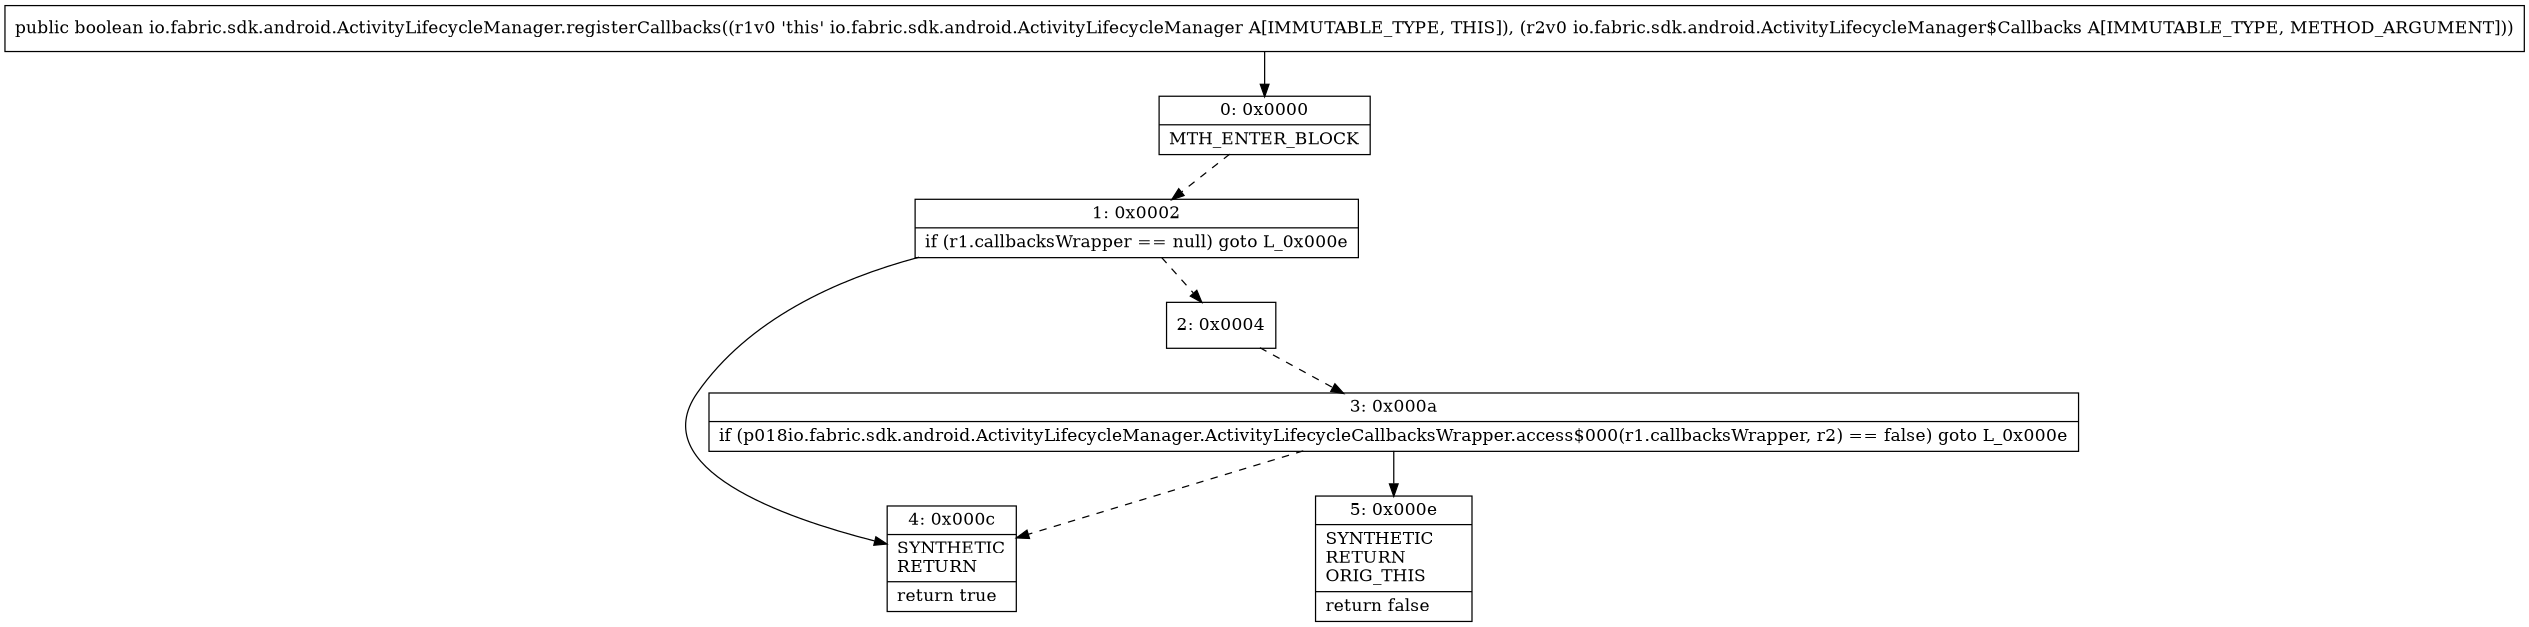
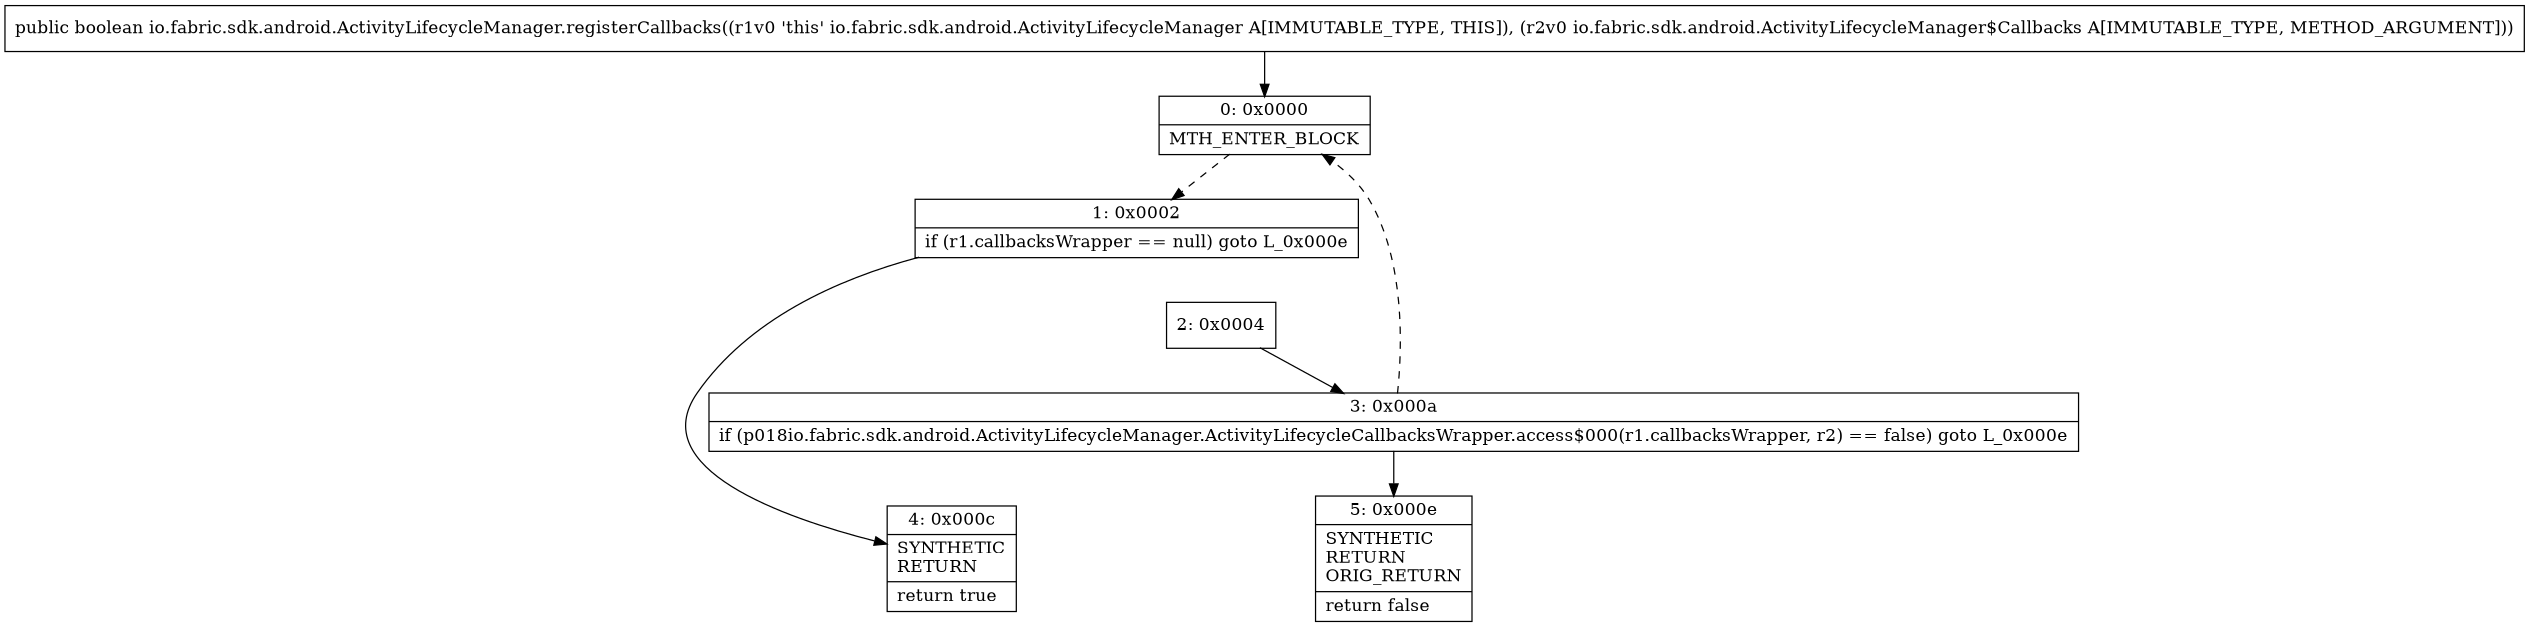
edge "1: 0x0002" -> "2: 0x0004": removed
edge "2: 0x0004" -> "3: 0x000a": style dashed -> solid
edge "3: 0x000a" -> "4: 0x000c": now "3: 0x000a" -> "0: 0x0000"
node "5: 0x000e": text "ORIG_THIS" -> "ORIG_RETURN"
